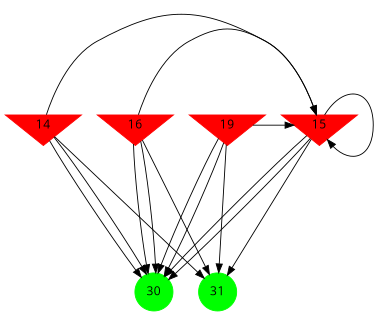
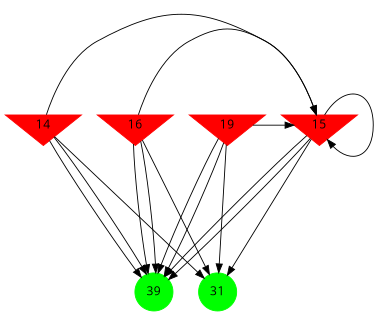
node "30": label "30" -> "39"
